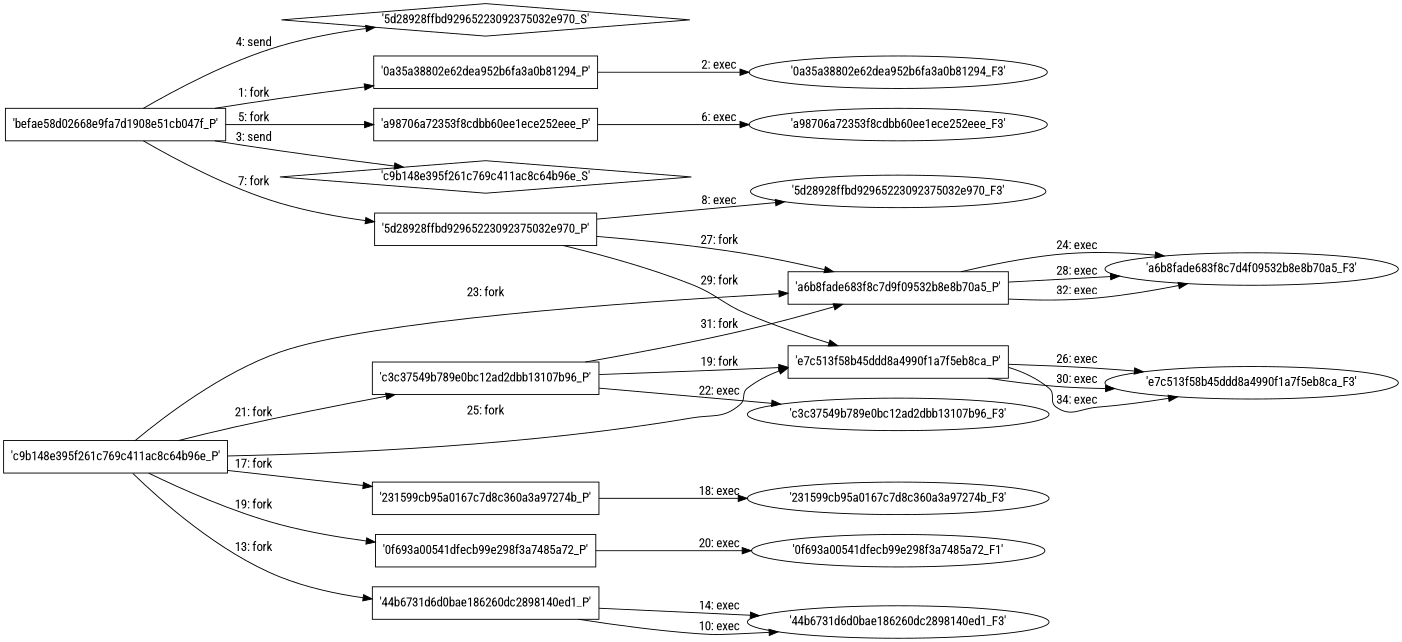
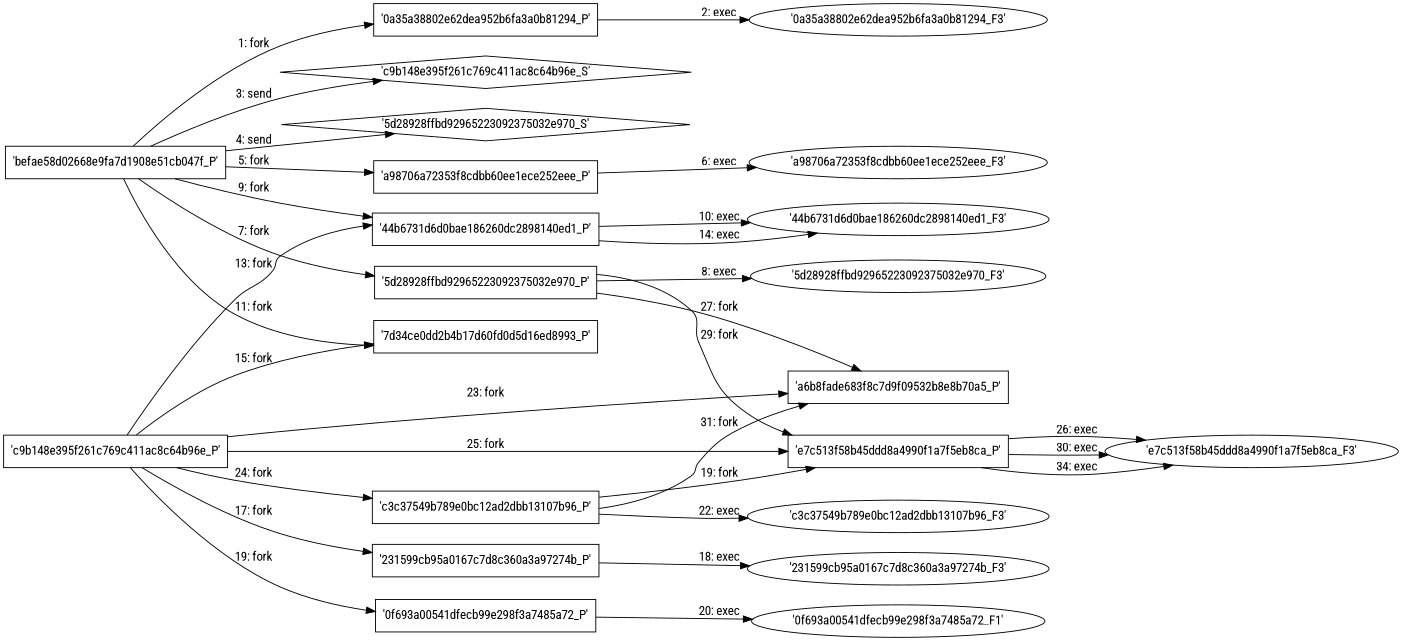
edge "'befae58d02668e9fa7d1908e51cb047f_P'" -> "'44b6731d6d0bae186260dc2898140ed1_P'": added, label "9: fork"
node "'a6b8fade683f8c7d4f09532b8e8b70a5_F3'": removed
node "'7d34ce0dd2b4b17d60fd0d5d16ed8993_P'": added
edge "'c9b148e395f261c769c411ac8c64b96e_P'" -> "'c3c37549b789e0bc12ad2dbb13107b96_P'": label "21: fork" -> "24: fork"
